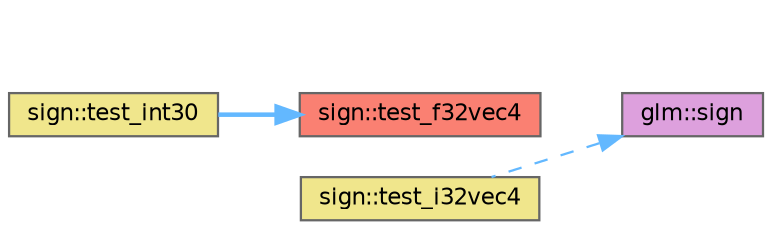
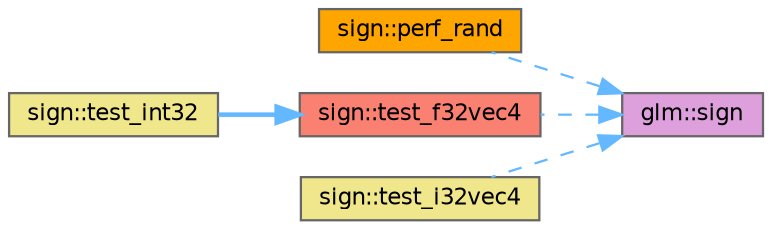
node "sign::perf_rand": added
node "sign::test_int30": label "sign::test_int30" -> "sign::test_int32"
edge "sign::test_f32vec4" -> "glm::sign": added
